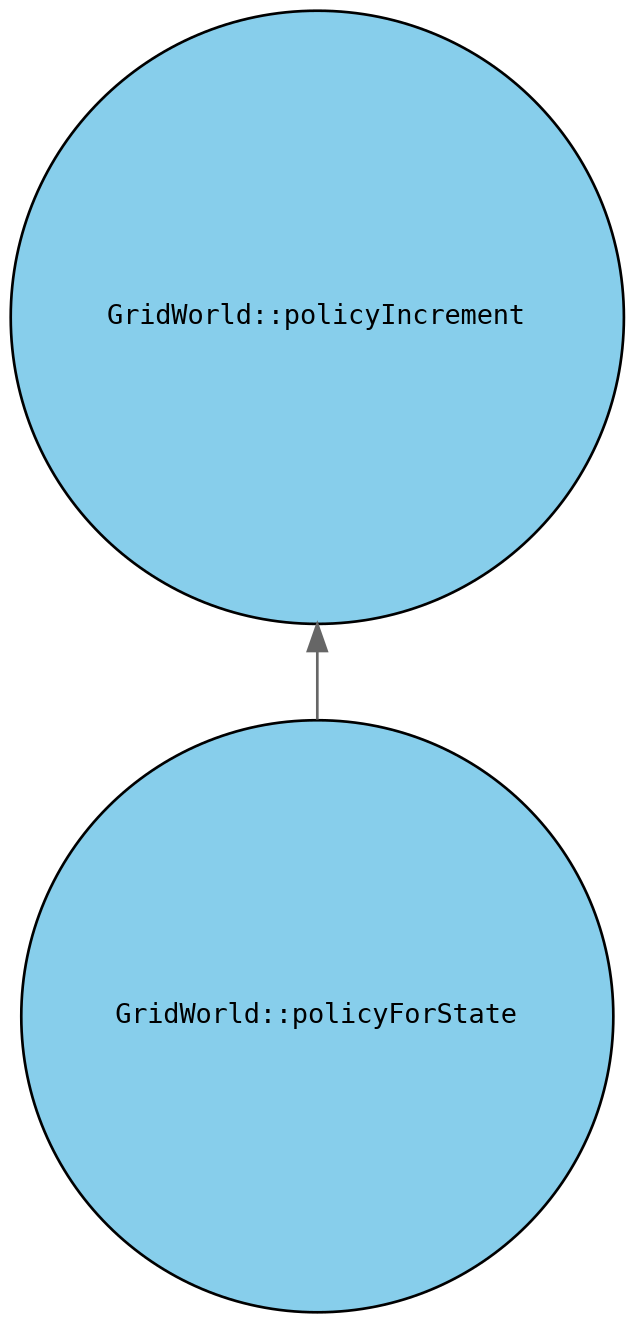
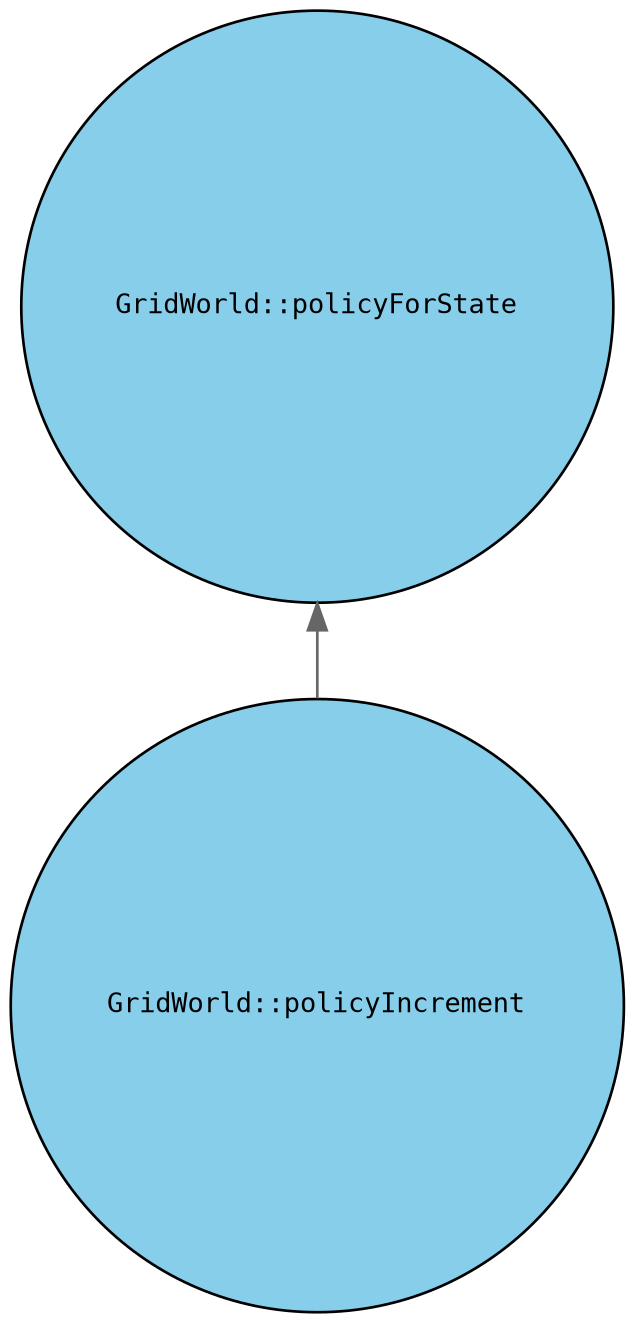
edge "GridWorld::policyForState" -> "GridWorld::policyIncrement": reversed
